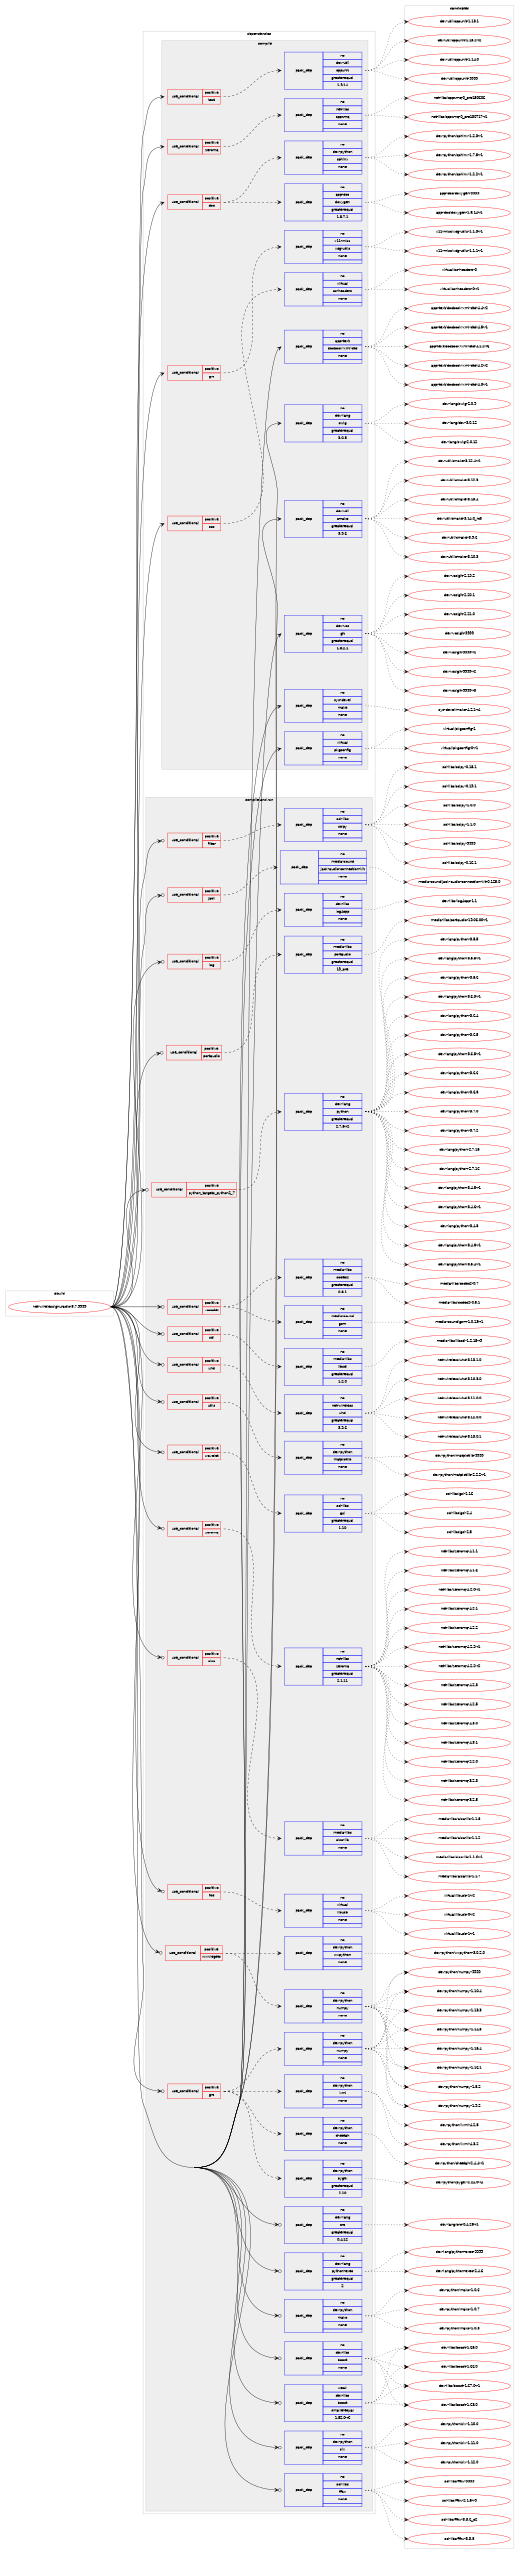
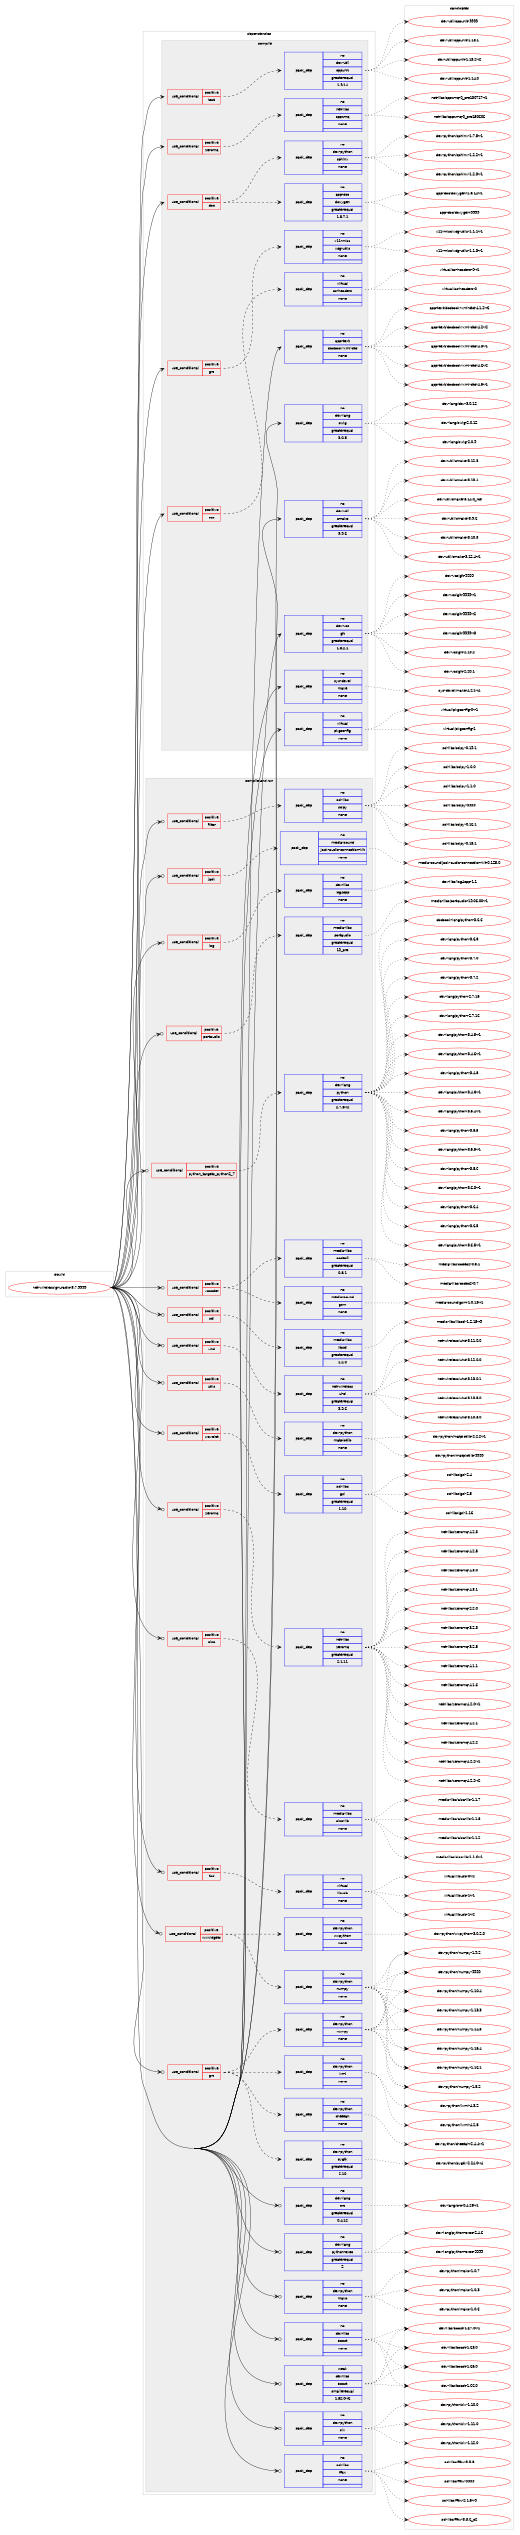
node "app-text/docbook-xml-dtd-4.4-r2": label "app-text/docbook-xml-dtd-4.4-r2" -> "app-text/docbook-xml-dtd-4.6-r2"
node "dev-vcs/git-2.21.0": removed
node "dev-lang/python-3.6.6": label "dev-lang/python-3.6.6" -> "docbook-lang/python-3.6.6"
node "net-wireless/uhd-3.13.1.0": label "net-wireless/uhd-3.13.1.0" -> "net-wireless/uhd-3.13.5.0"
